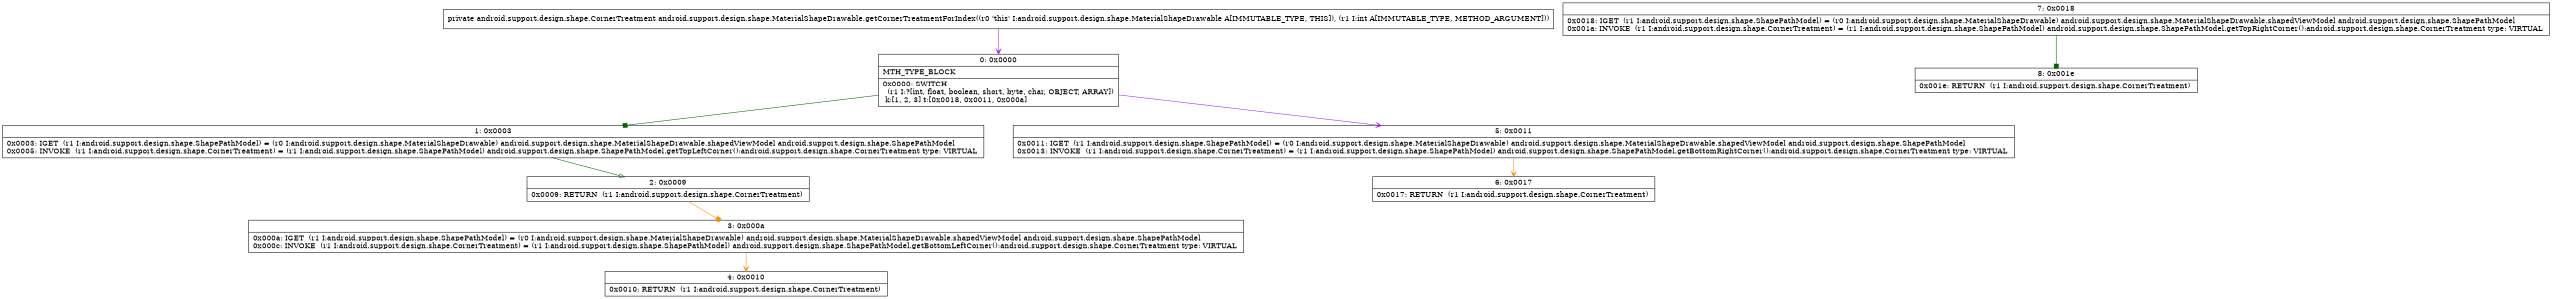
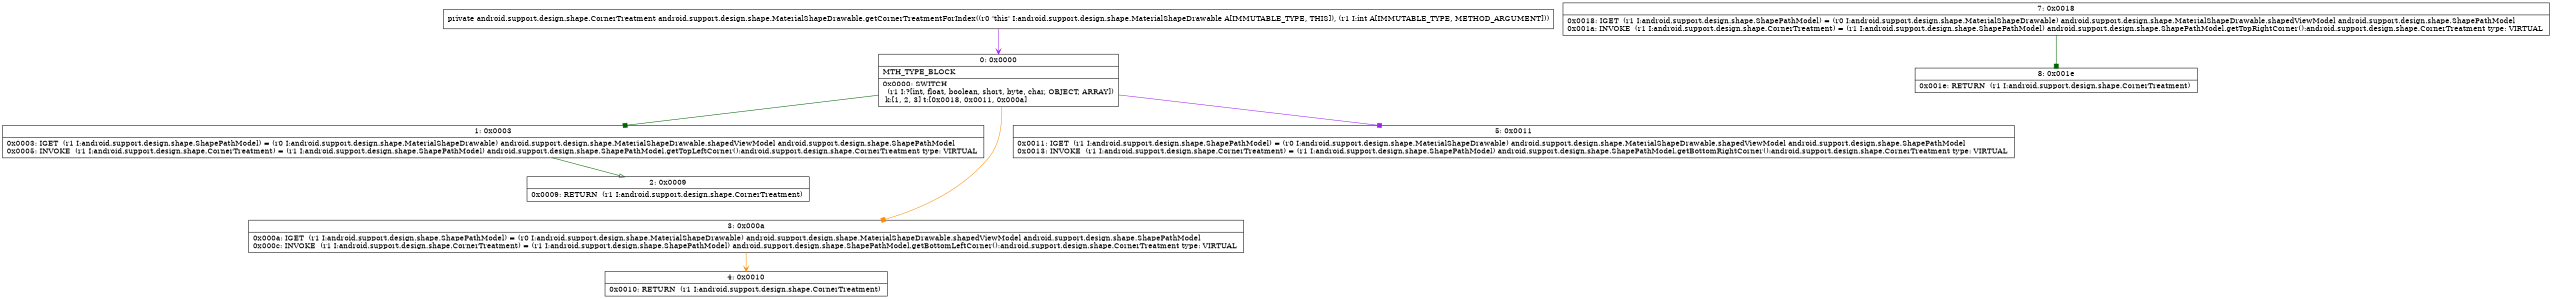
edge "0: 0x0000" -> "5: 0x0011": arrowhead vee -> box
node "6: 0x0017": removed
edge "2: 0x0009" -> "3: 0x000a": now "0: 0x0000" -> "3: 0x000a"
